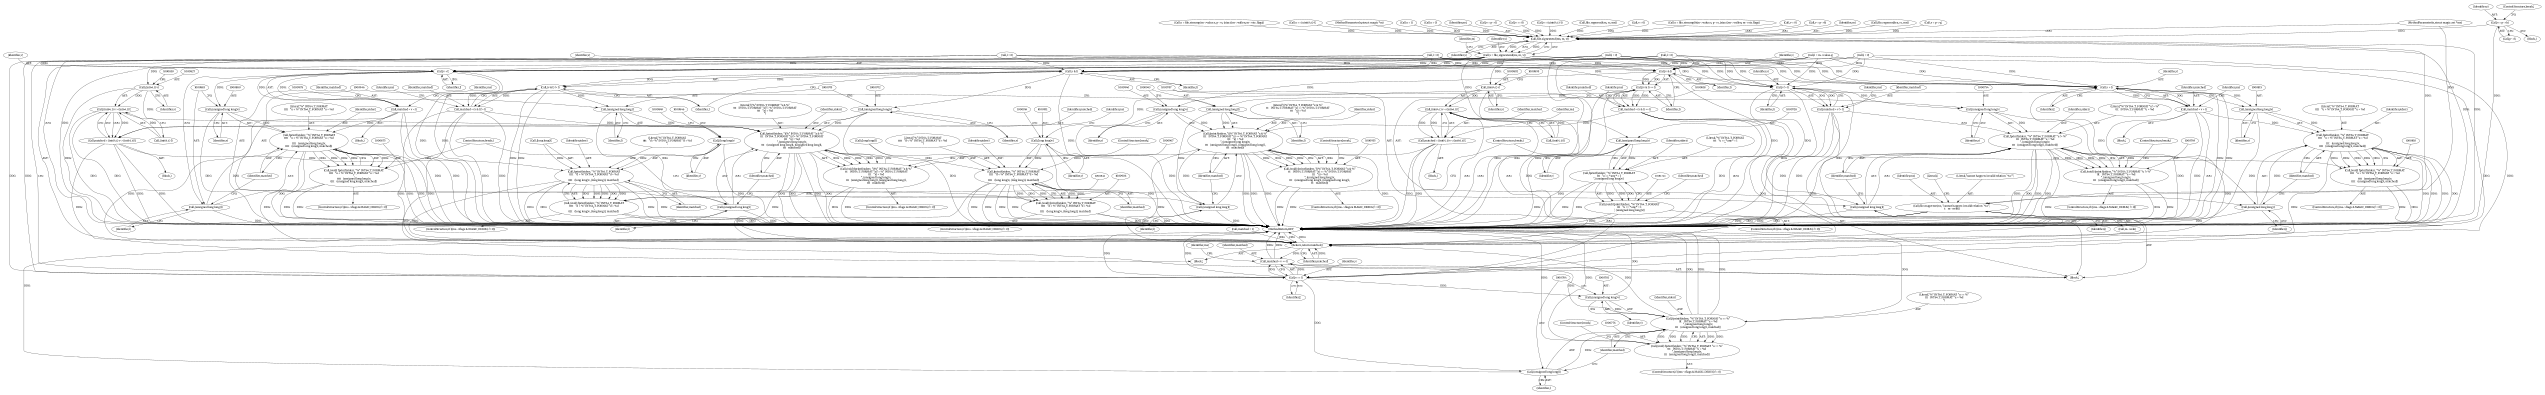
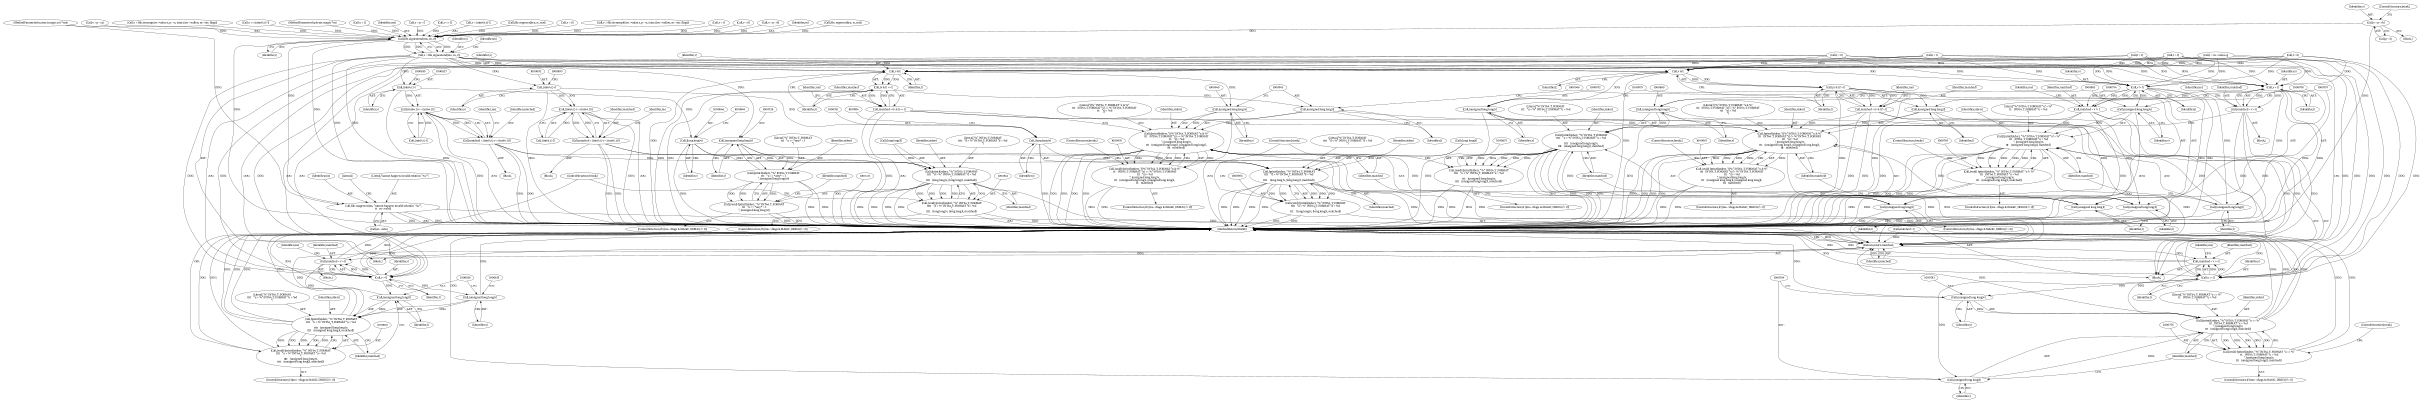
edge "(Call,matched = v < l)" -> "(Call,v < l)": added, label "CFG:"
node "(MethodReturn,RET)": label "(MethodReturn,RET)" -> "(MethodReturn,MAGIC)"
edge "(Call,matched = v > l)" -> "(Return,return matched;)": reversed
